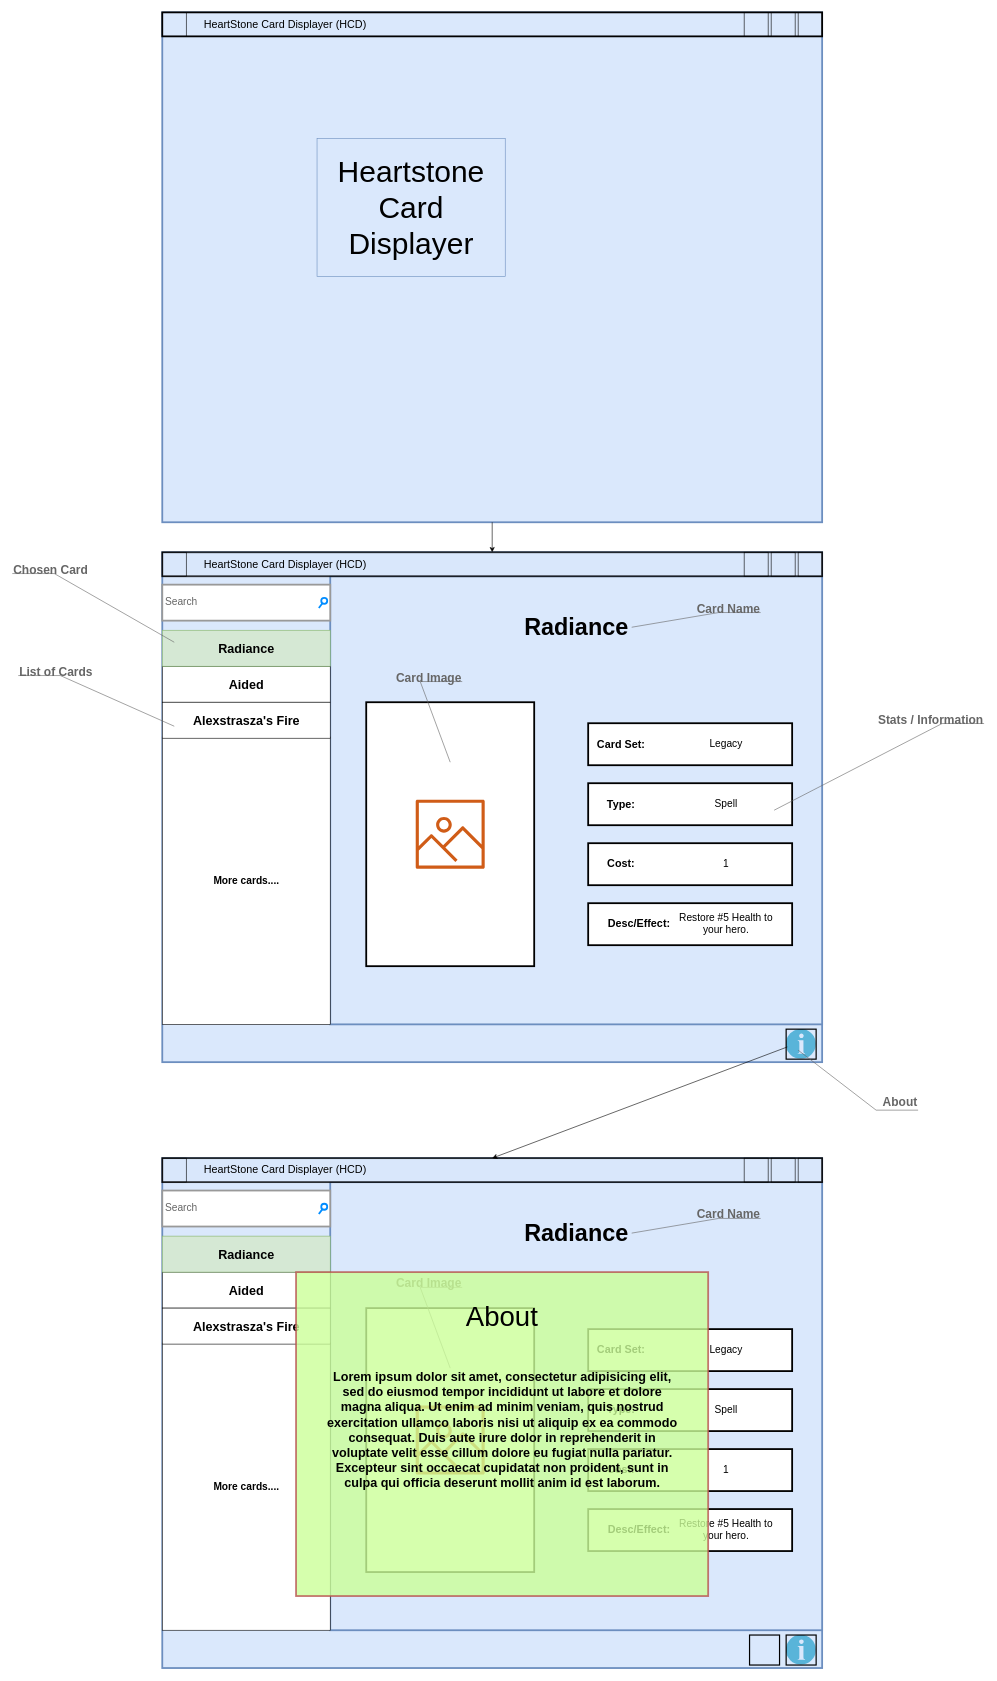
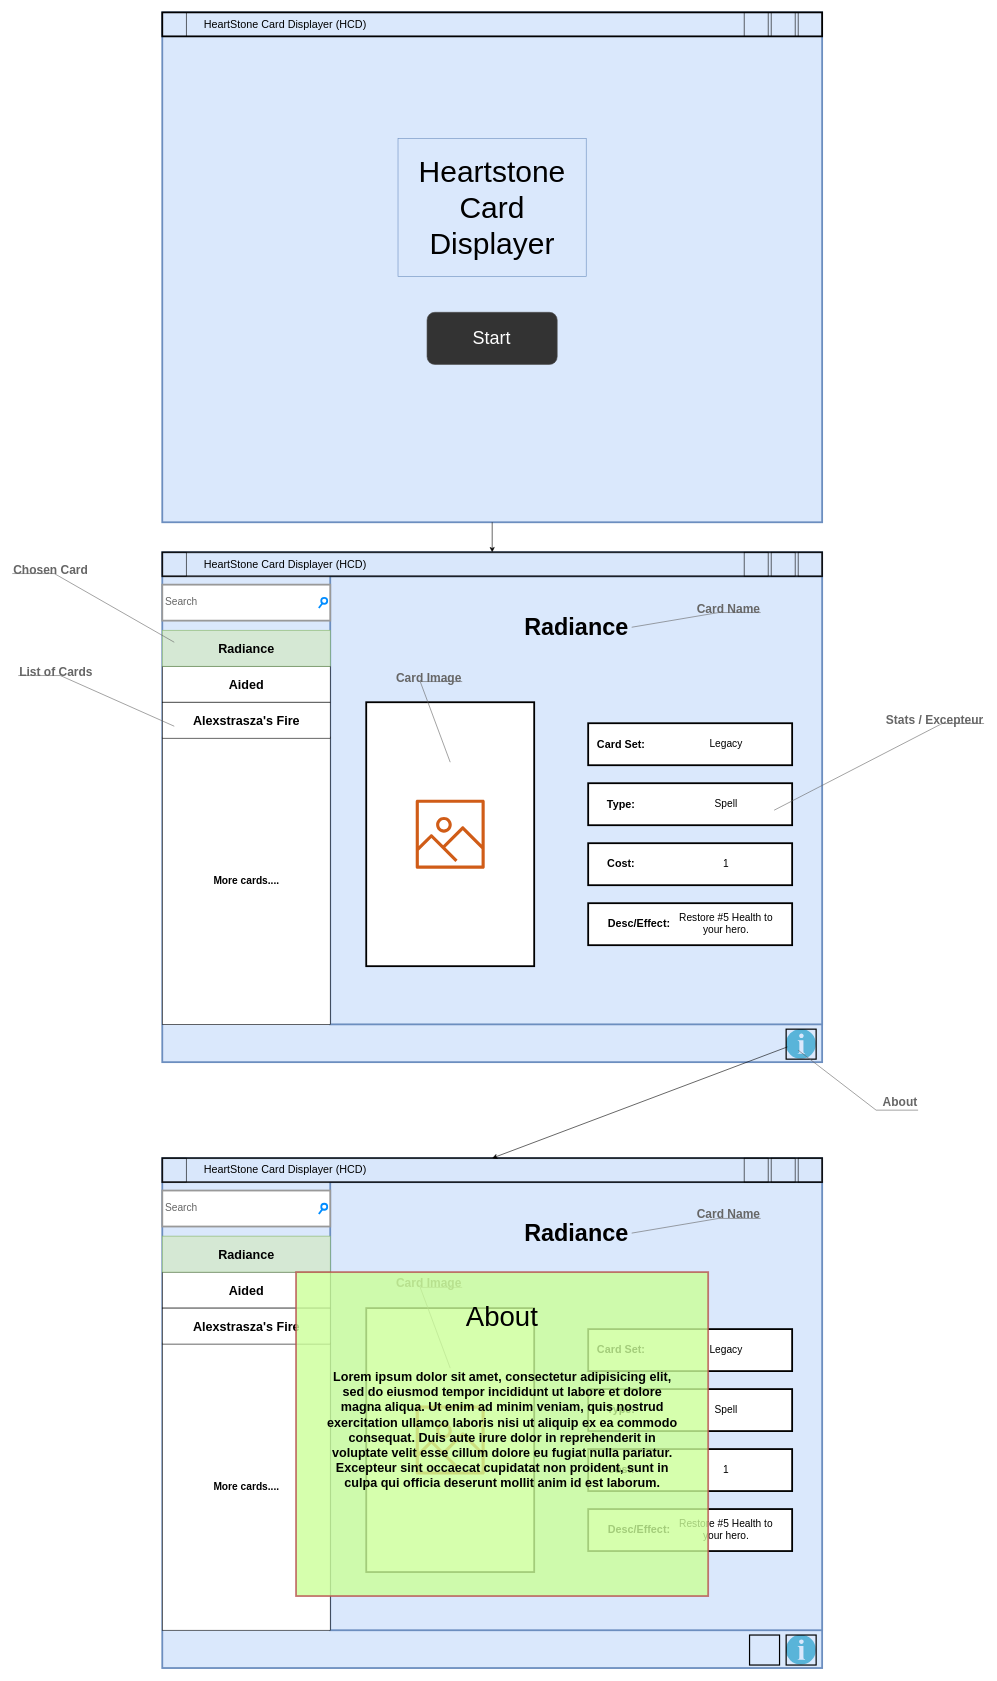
node "Heartstone Card Displayer": moved (411, 207) -> (492, 207)
node "Start": added
node "Stats / Information": label "Stats / Information" -> "Stats / Excepteur"
